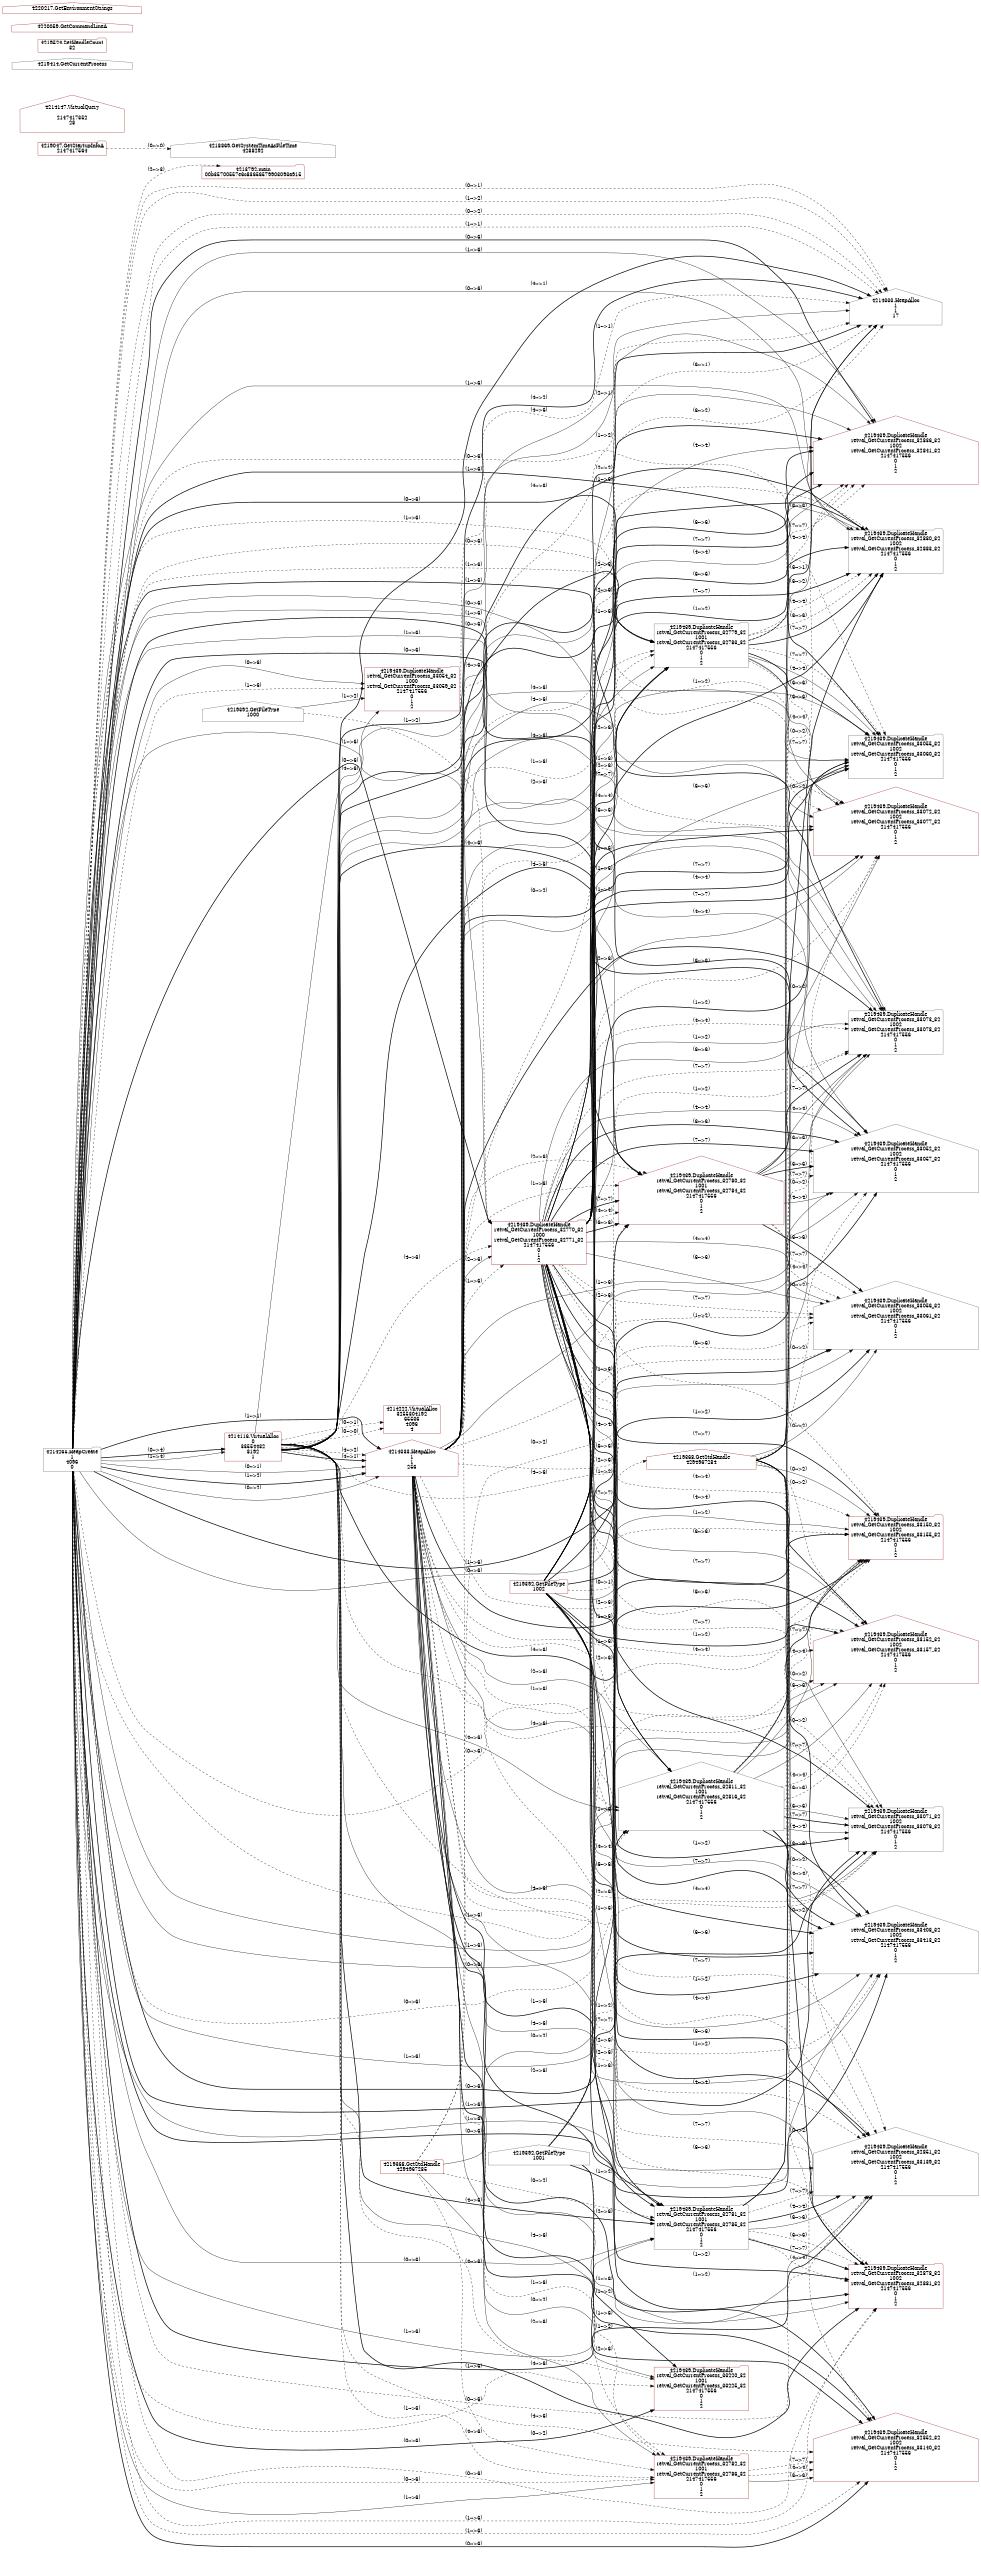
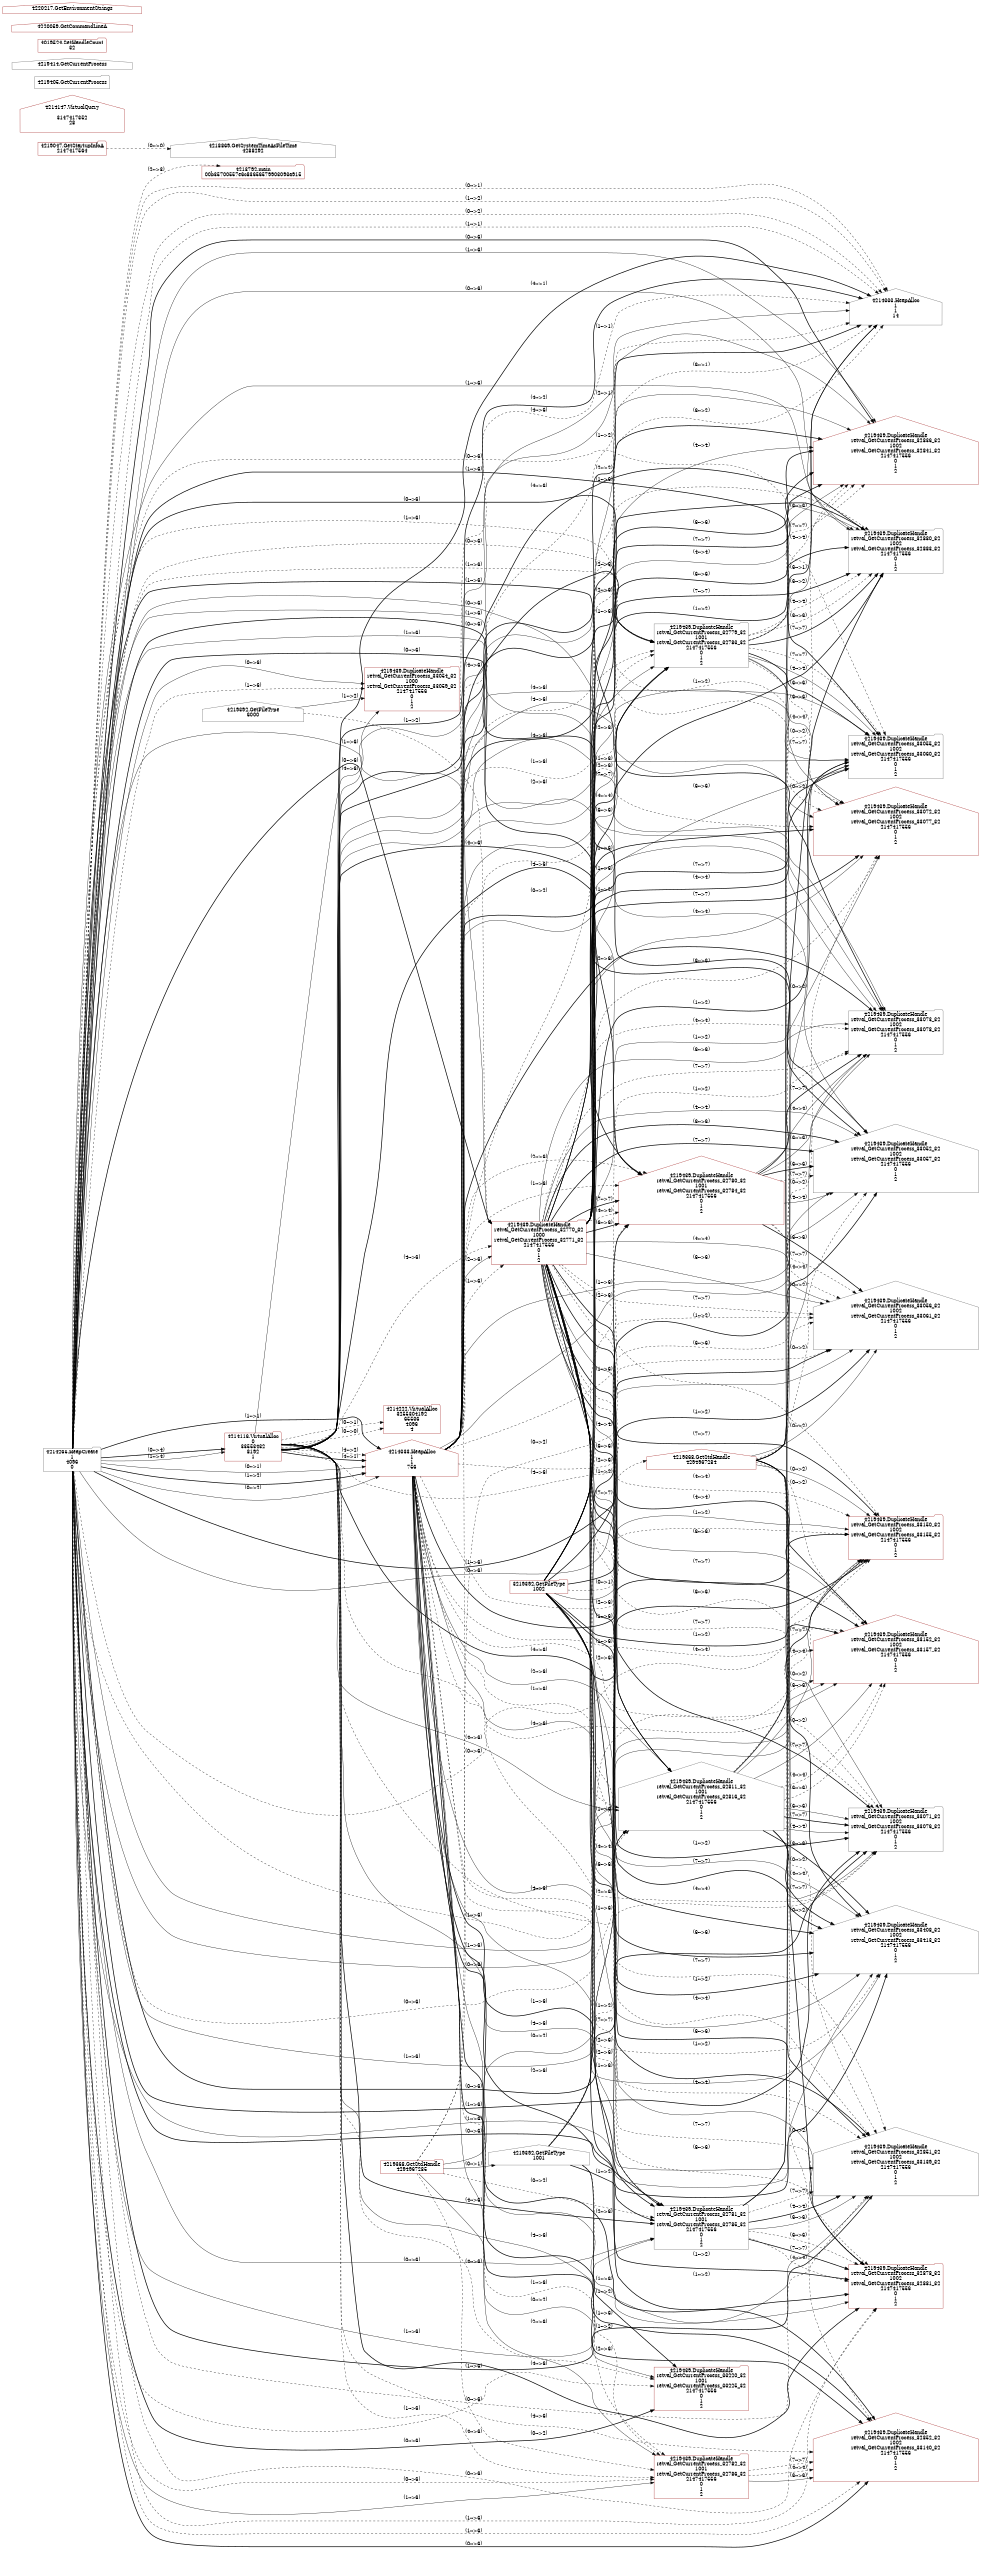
node "4219524.SetHandleCount 32": label "4219524.SetHandleCount 32" -> "4019524.SetHandleCount 32"
node "4219405.GetCurrentProcess": added
node "4214147.VirtualQuery 2147417352 28": label "4214147.VirtualQuery 2147417352 28" -> "4214147.VirtualQuery 3147417352 28"
node "4214333.HeapAlloc 1 1 17": label "4214333.HeapAlloc 1 1 17" -> "4214333.HeapAlloc 1 1 14"
node "4219392.GetFileType 1000": label "4219392.GetFileType 1000" -> "4219392.GetFileType 6000"
node "4214116.VirtualAlloc 0 33554432 8192 1": label "4214116.VirtualAlloc 0 33554432 8192 1" -> "4214116.VirtualAlloc 0 33553432 8192 1"
node "4214333.HeapAlloc 1 1 256": label "4214333.HeapAlloc 1 1 256" -> "4214333.HeapAlloc 1 1 756"
node "4219392.GetFileType 1002": label "4219392.GetFileType 1002" -> "3219392.GetFileType 1002"
edge "4219368.GetStdHandle 4294967285" -> "4219392.GetFileType 1001": added, label "(0-->1)"
